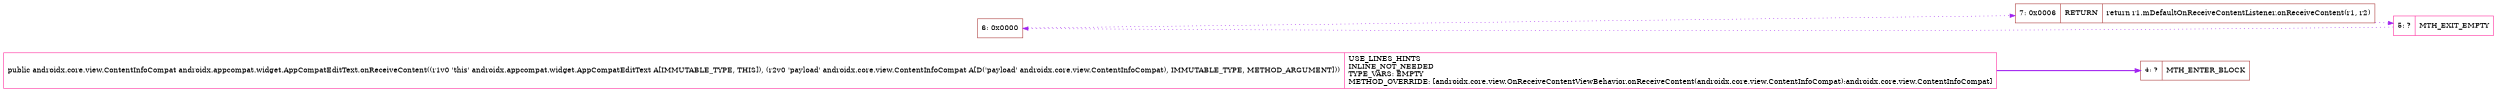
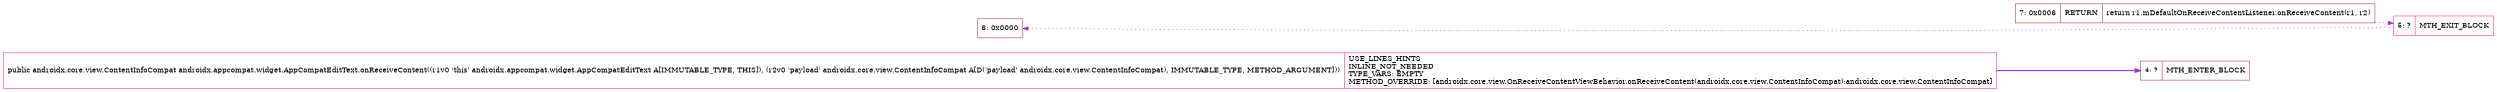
edge "6: 0x0000" -> "7: 0x0006": removed
node "5: ?": text "MTH_EXIT_EMPTY" -> "MTH_EXIT_BLOCK"
